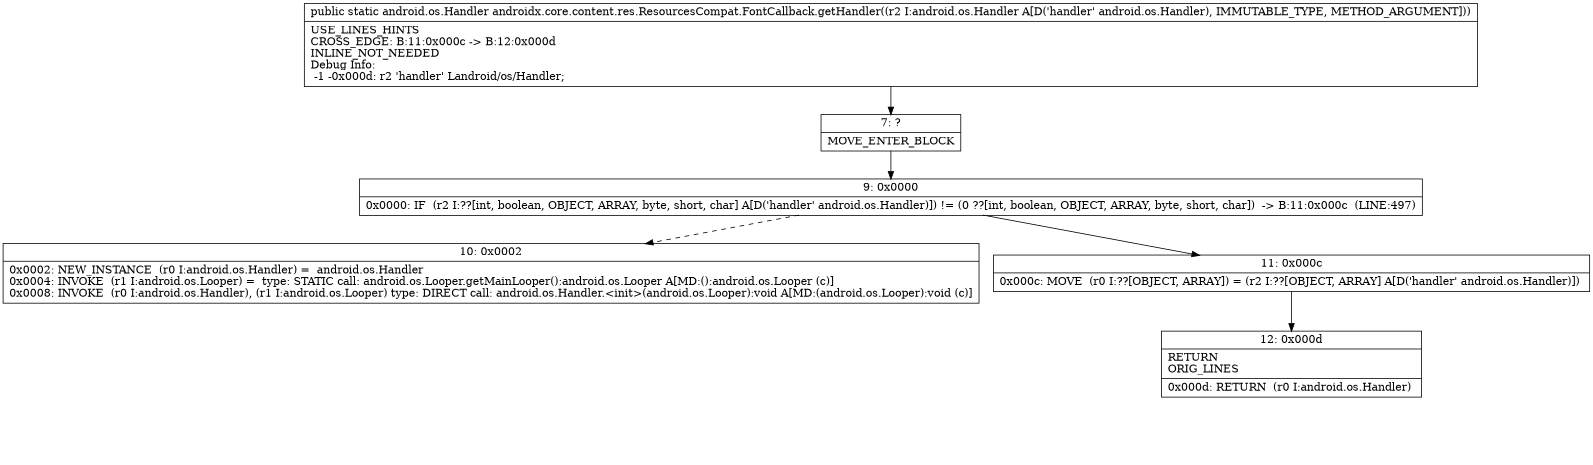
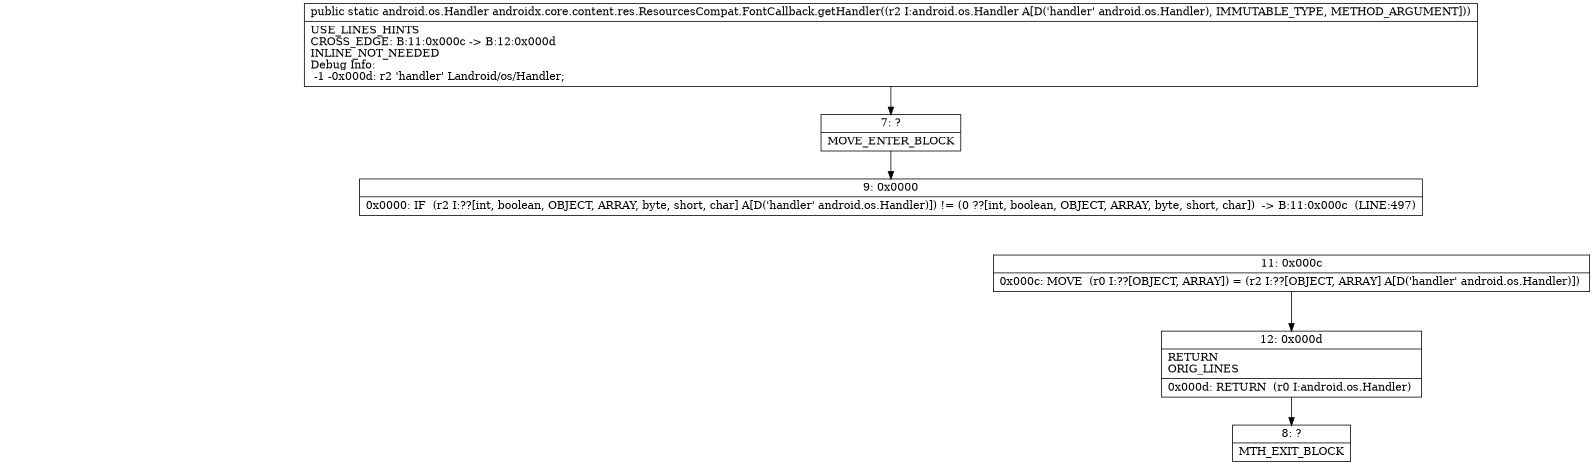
edge "9: 0x0000" -> "11: 0x000c": removed
node "10: 0x0002": removed
node "8: ?": added
